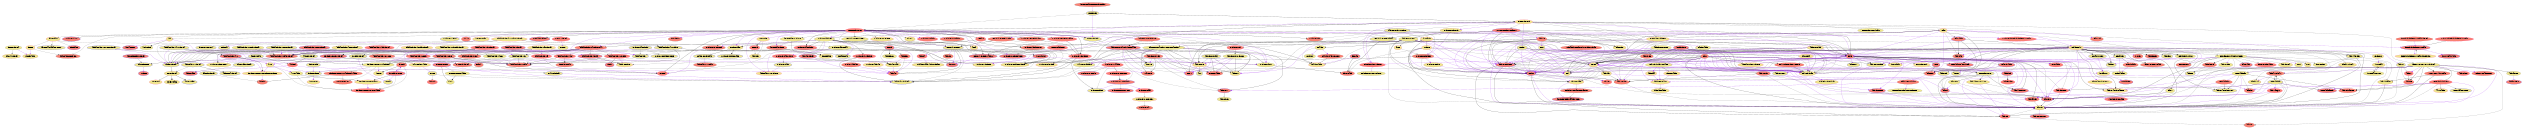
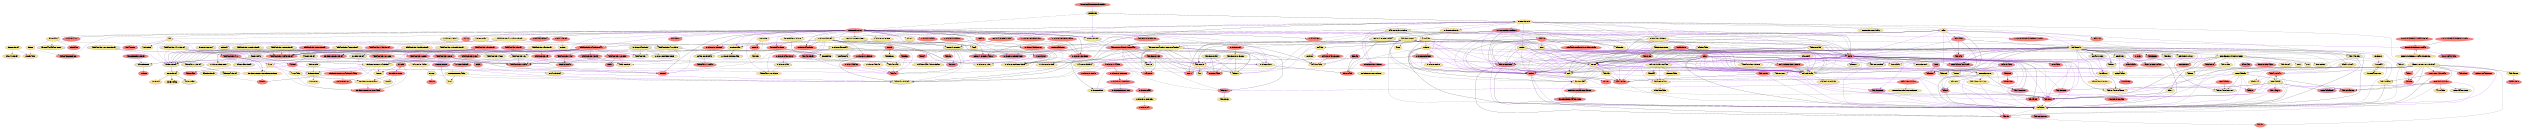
node "python3-widgets": label "python3-widgets" -> "python3-pyudev"
node "libX11": label "libX11" -> "ntplib11"
